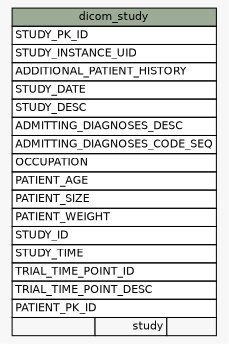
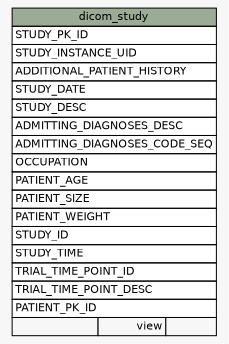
node "dicom_study": text "study" -> "view"
